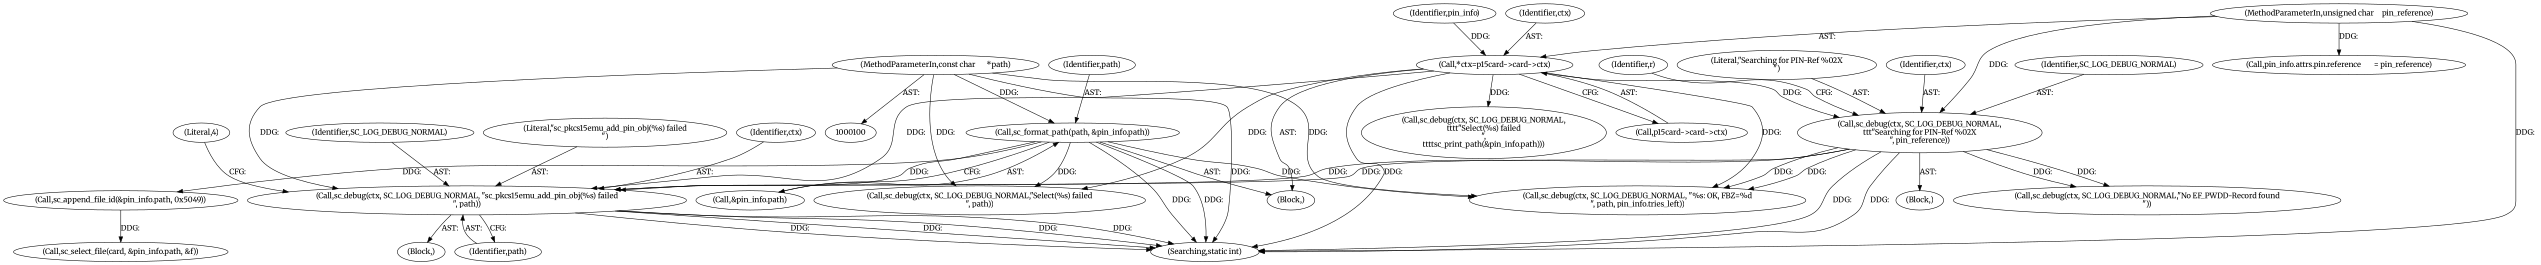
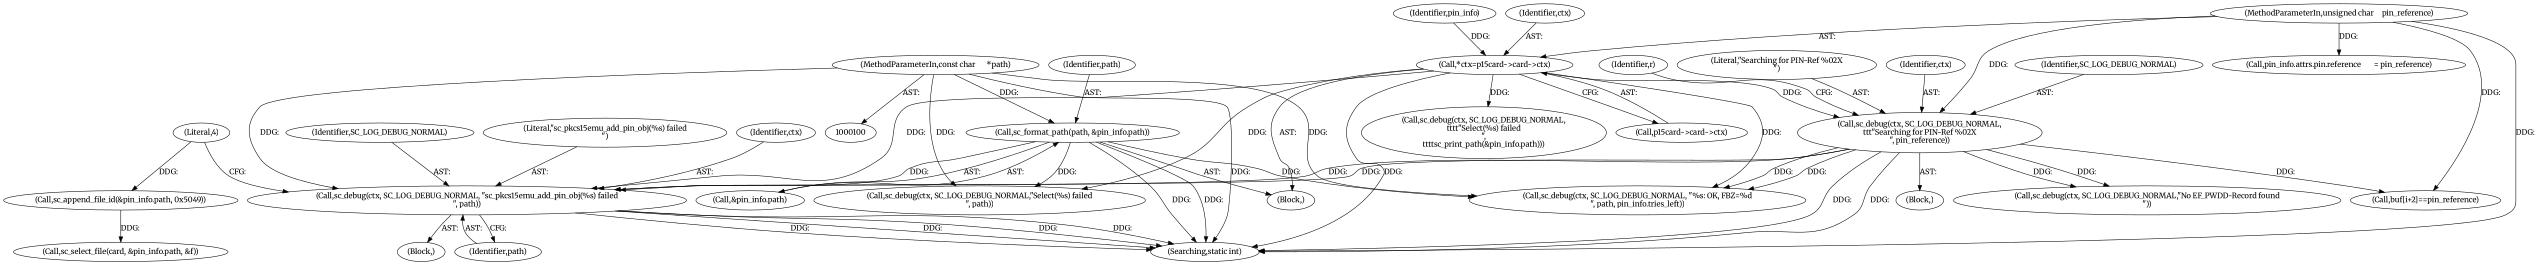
edge "(Call,sc_format_path(path, &pin_info.path))" -> "(Call,sc_append_file_id(&pin_info.path, 0x5049))": now "(Literal,4)" -> "(Call,sc_append_file_id(&pin_info.path, 0x5049))"
edge "(Call,sc_format_path(path, &pin_info.path))" -> "(Call,&pin_info.path)": label "CFG: " -> "AST: "
node "(Call,buf[i+2]==pin_reference)": added
